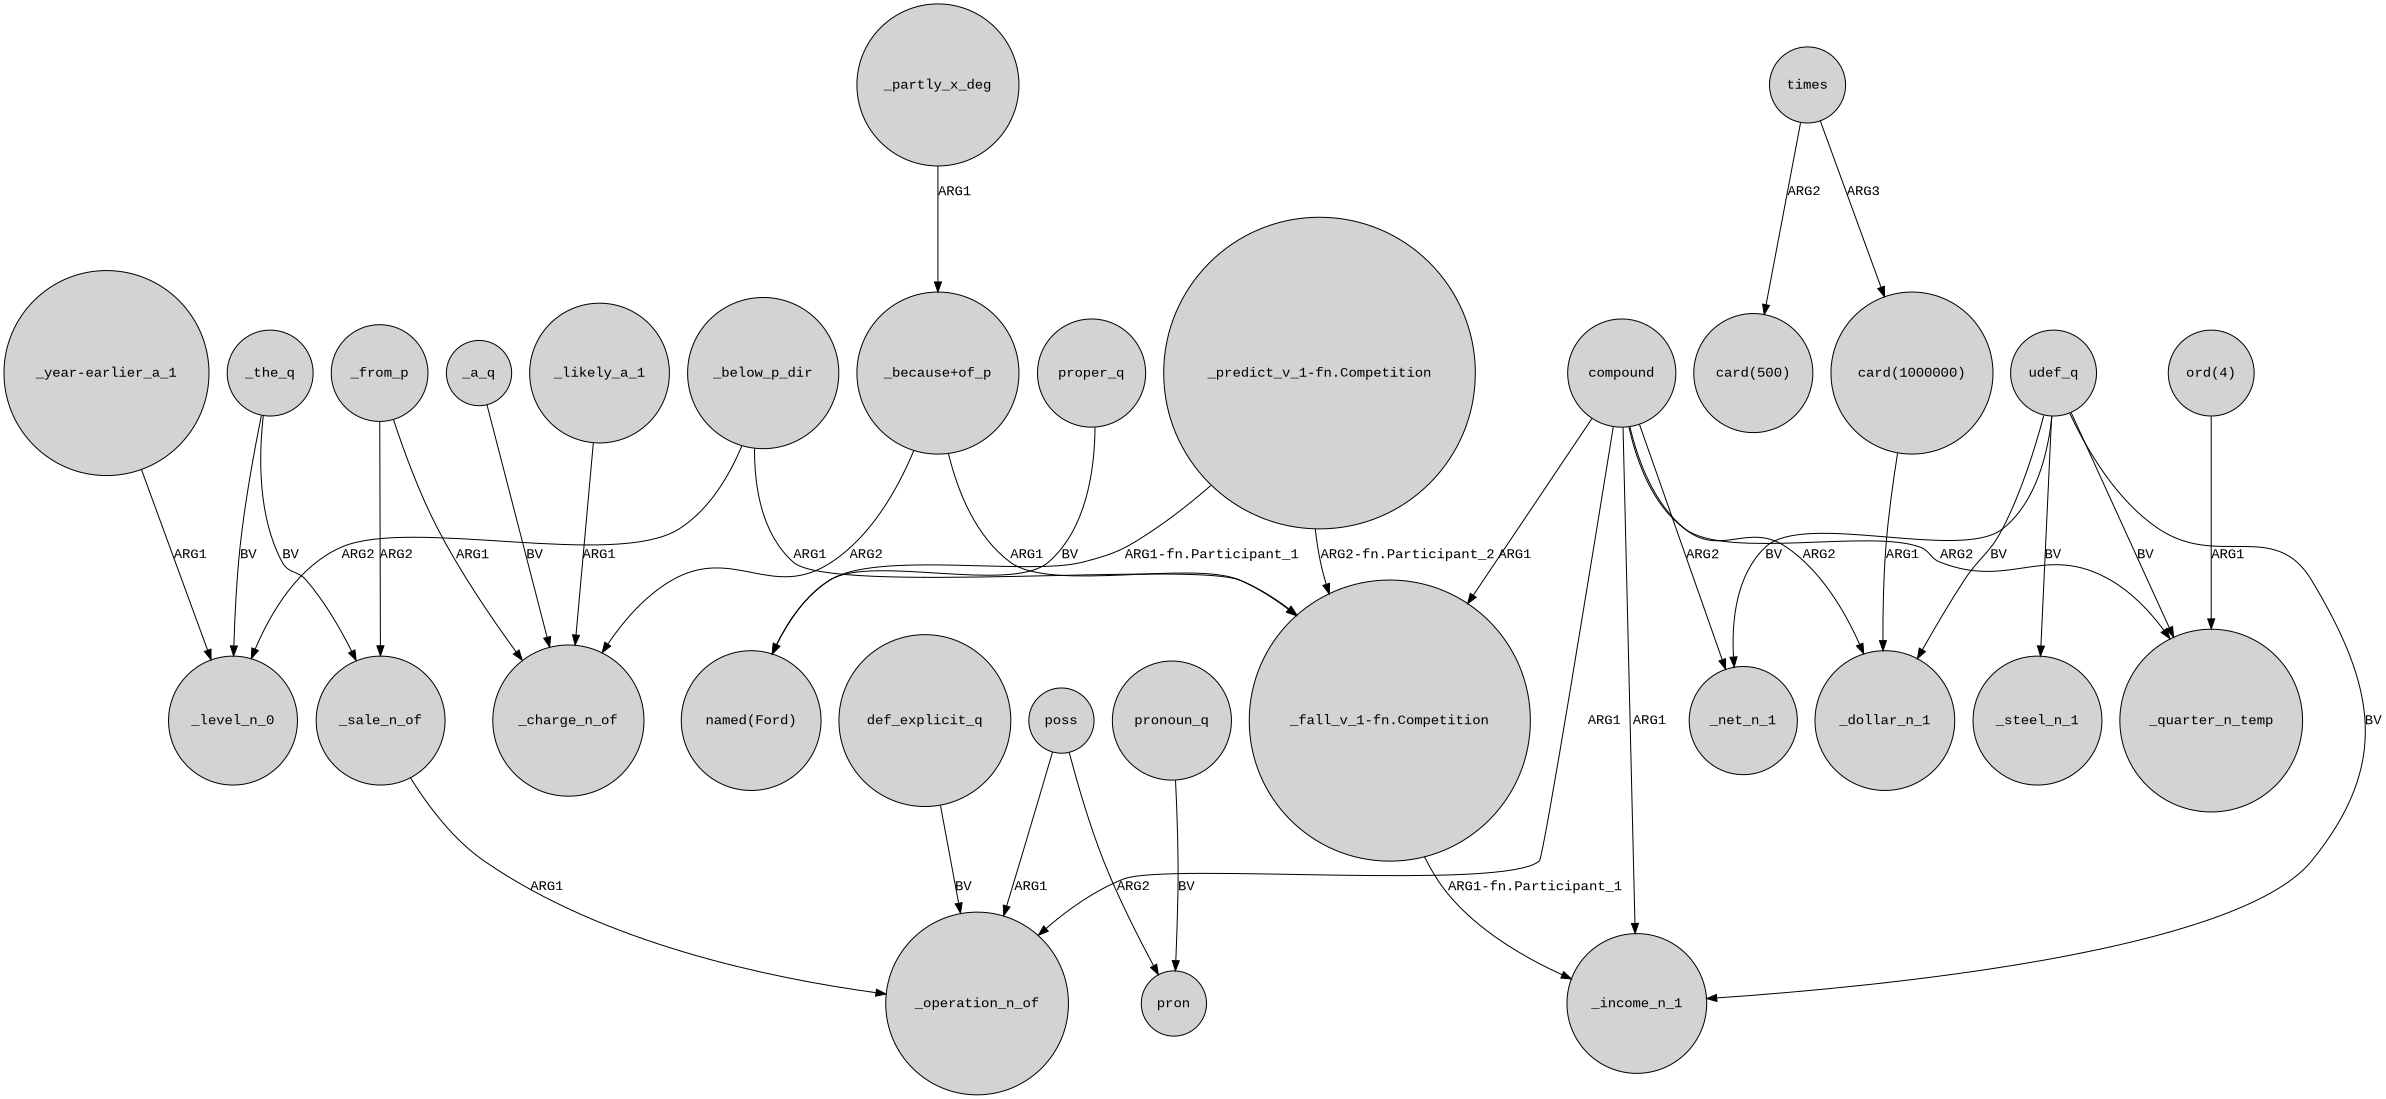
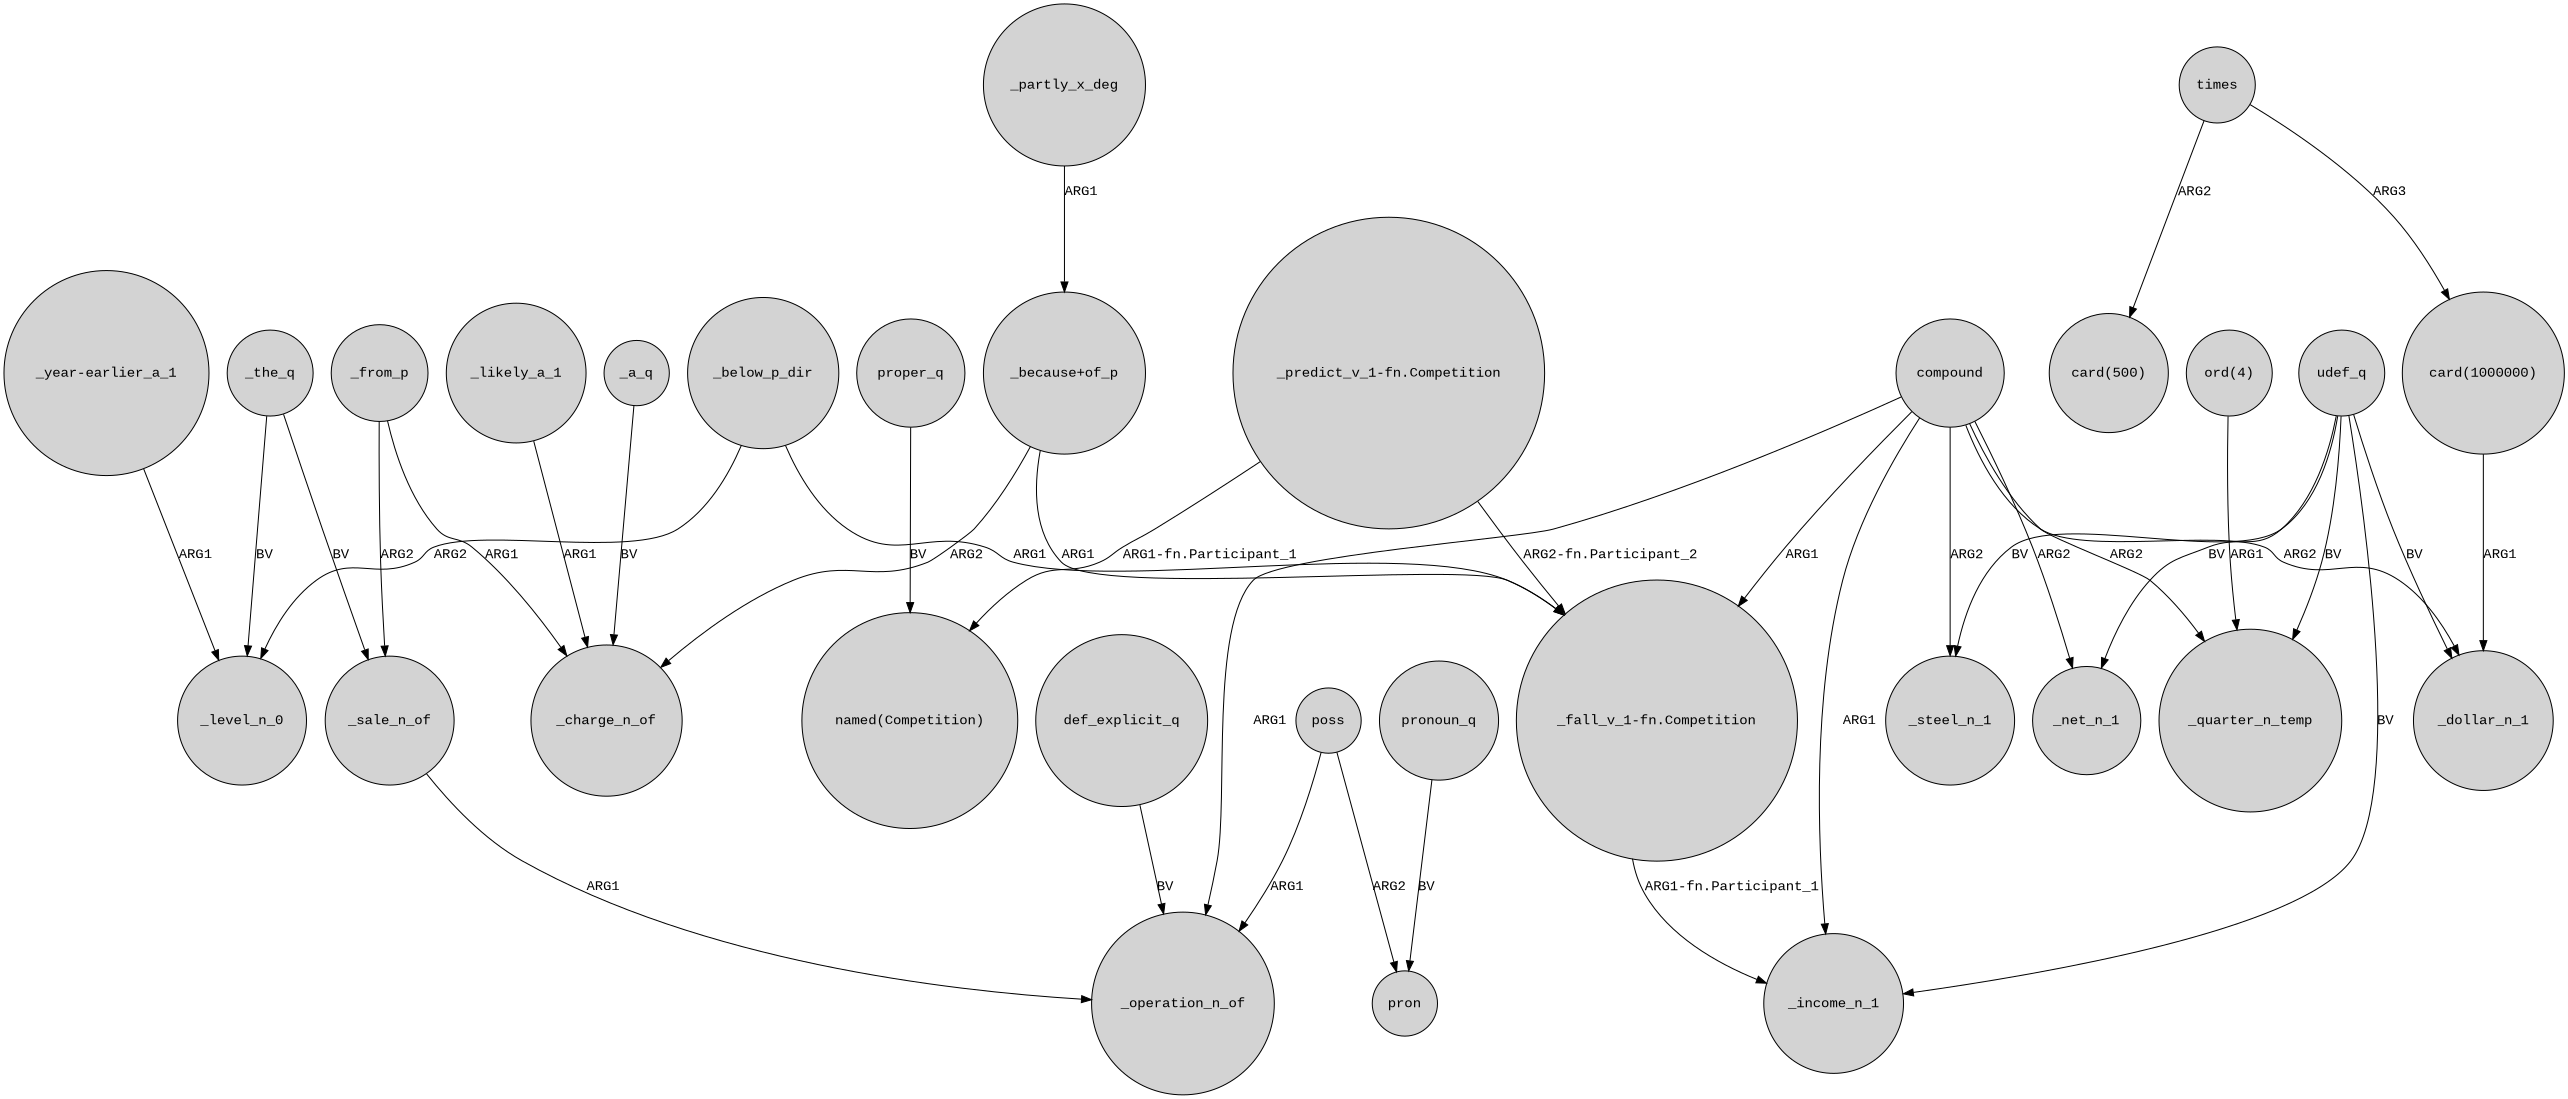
edge "compound" -> "_steel_n_1": added, label "ARG2"
node "named(Ford)": label "named(Ford)" -> "named(Competition)"
